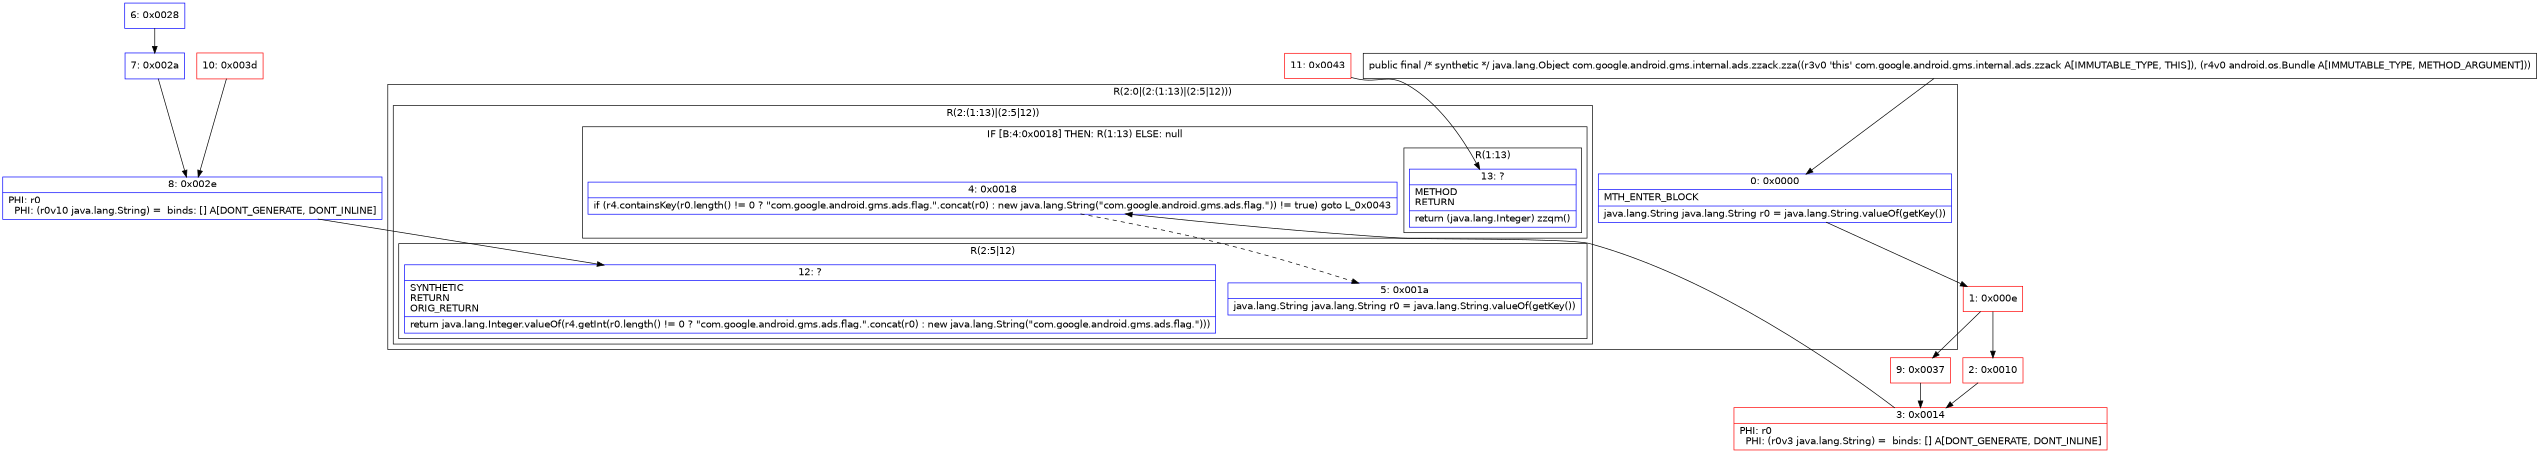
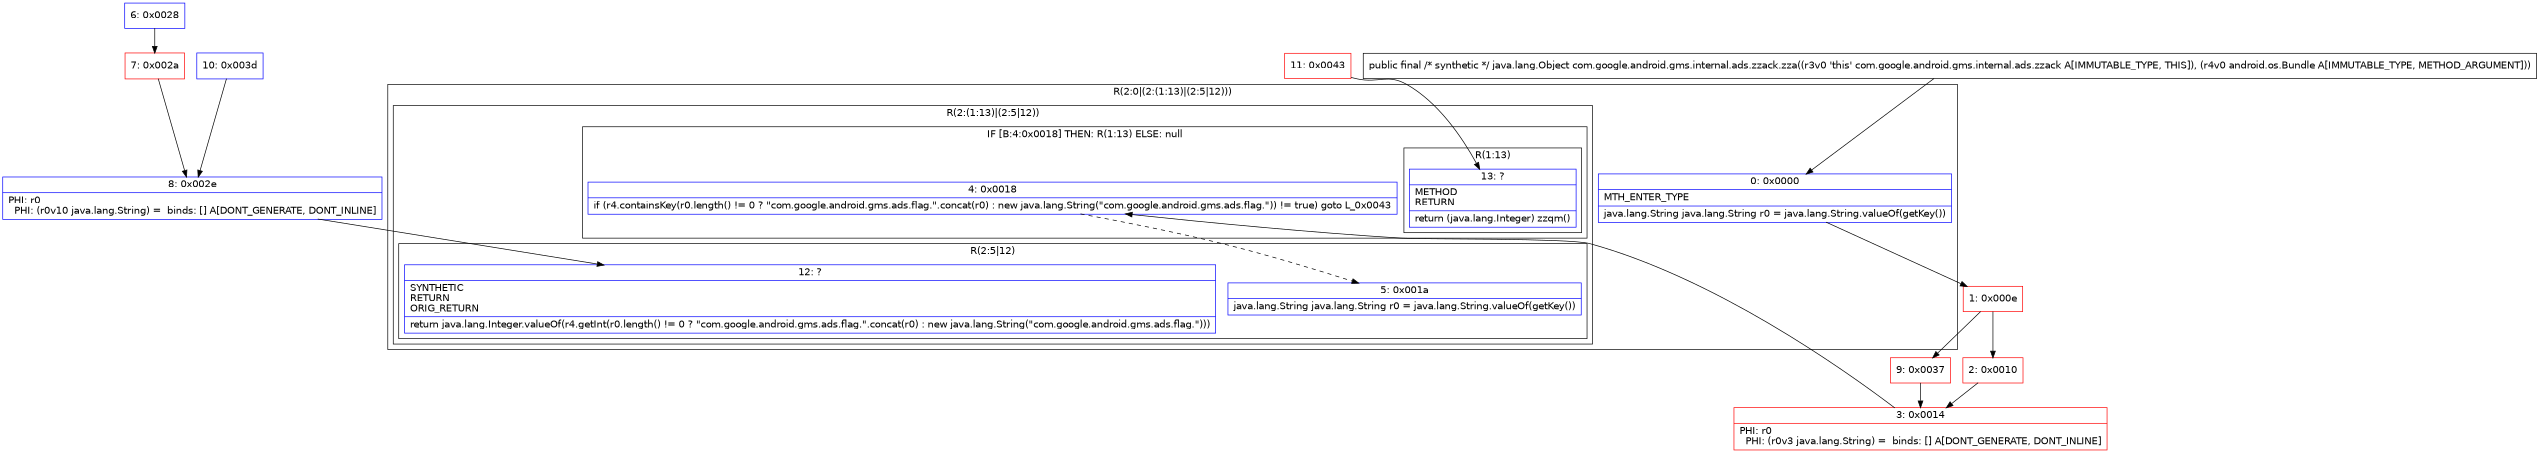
node "7: 0x002a": color blue -> red
node "10: 0x003d": color red -> blue
node "0: 0x0000": text "MTH_ENTER_BLOCK" -> "MTH_ENTER_TYPE"
